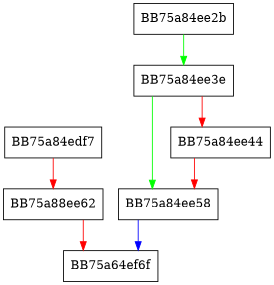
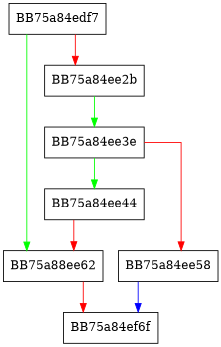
edge "BB75a84edf7" -> "BB75a84ee2b": added
edge "BB75a84ee3e" -> "BB75a84ee44": color red -> green
edge "BB75a84ee3e" -> "BB75a84ee58": color green -> red
edge "BB75a84edf7" -> "BB75a88ee62": color red -> green
edge "BB75a84ee44" -> "BB75a84ee58": now "BB75a84ee44" -> "BB75a88ee62"
node "BB75a64ef6f": label "BB75a64ef6f" -> "BB75a84ef6f"
